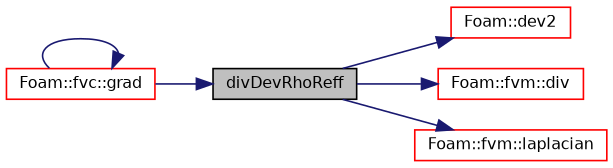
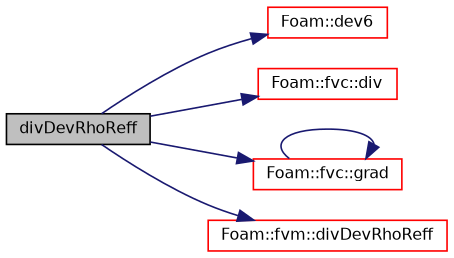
node "Foam::dev2": label "Foam::dev2" -> "Foam::dev6"
edge "Foam::fvc::grad" -> "divDevRhoReff": reversed
node "Foam::fvm::div": label "Foam::fvm::div" -> "Foam::fvc::div"
node "Foam::fvm::laplacian": label "Foam::fvm::laplacian" -> "Foam::fvm::divDevRhoReff"
